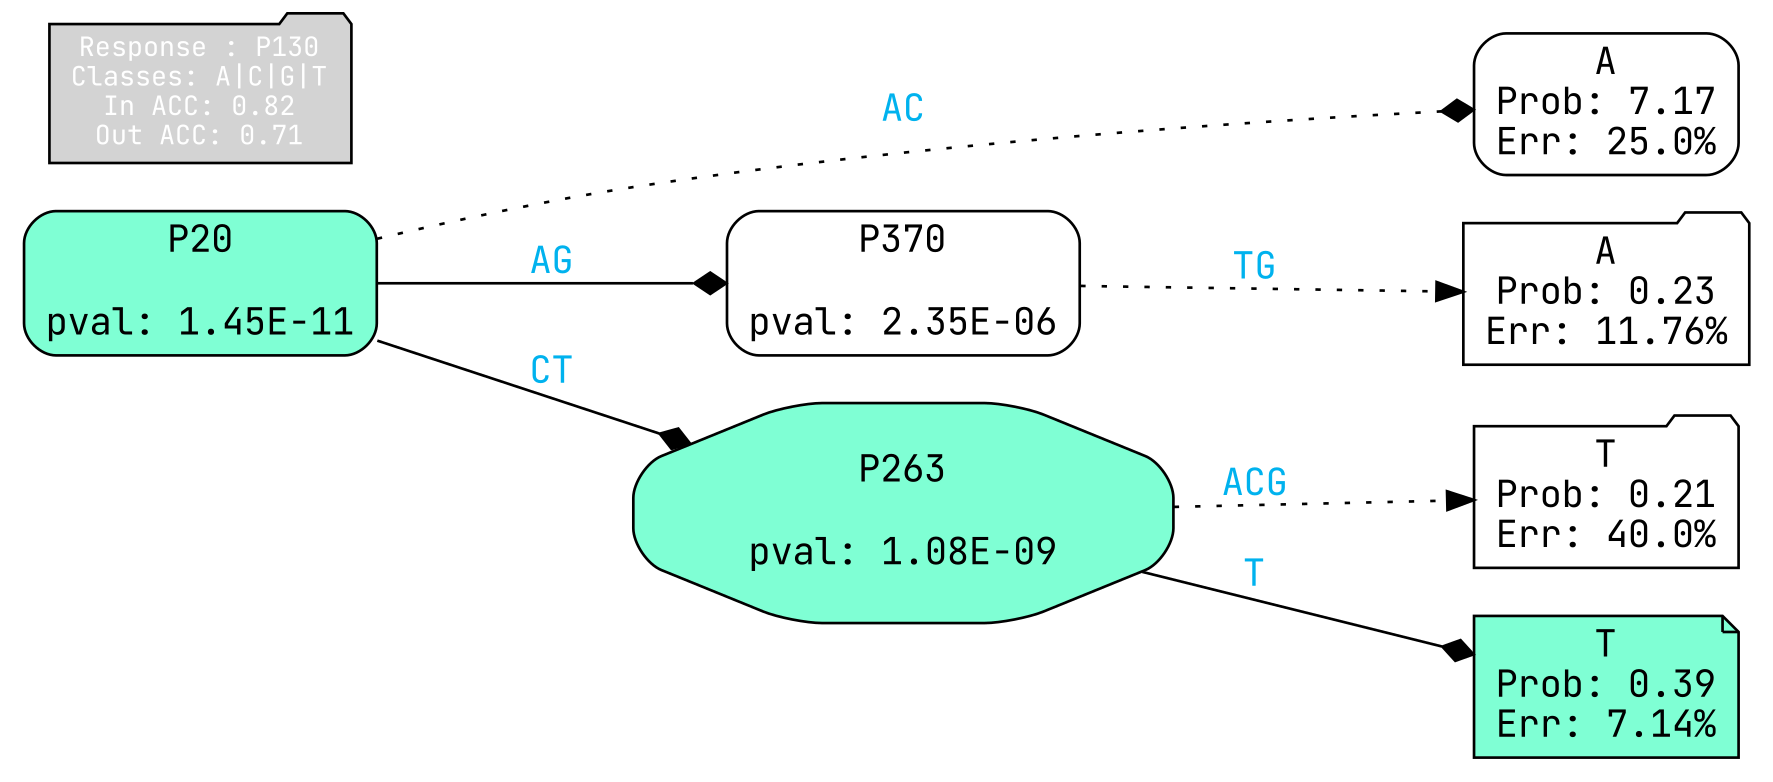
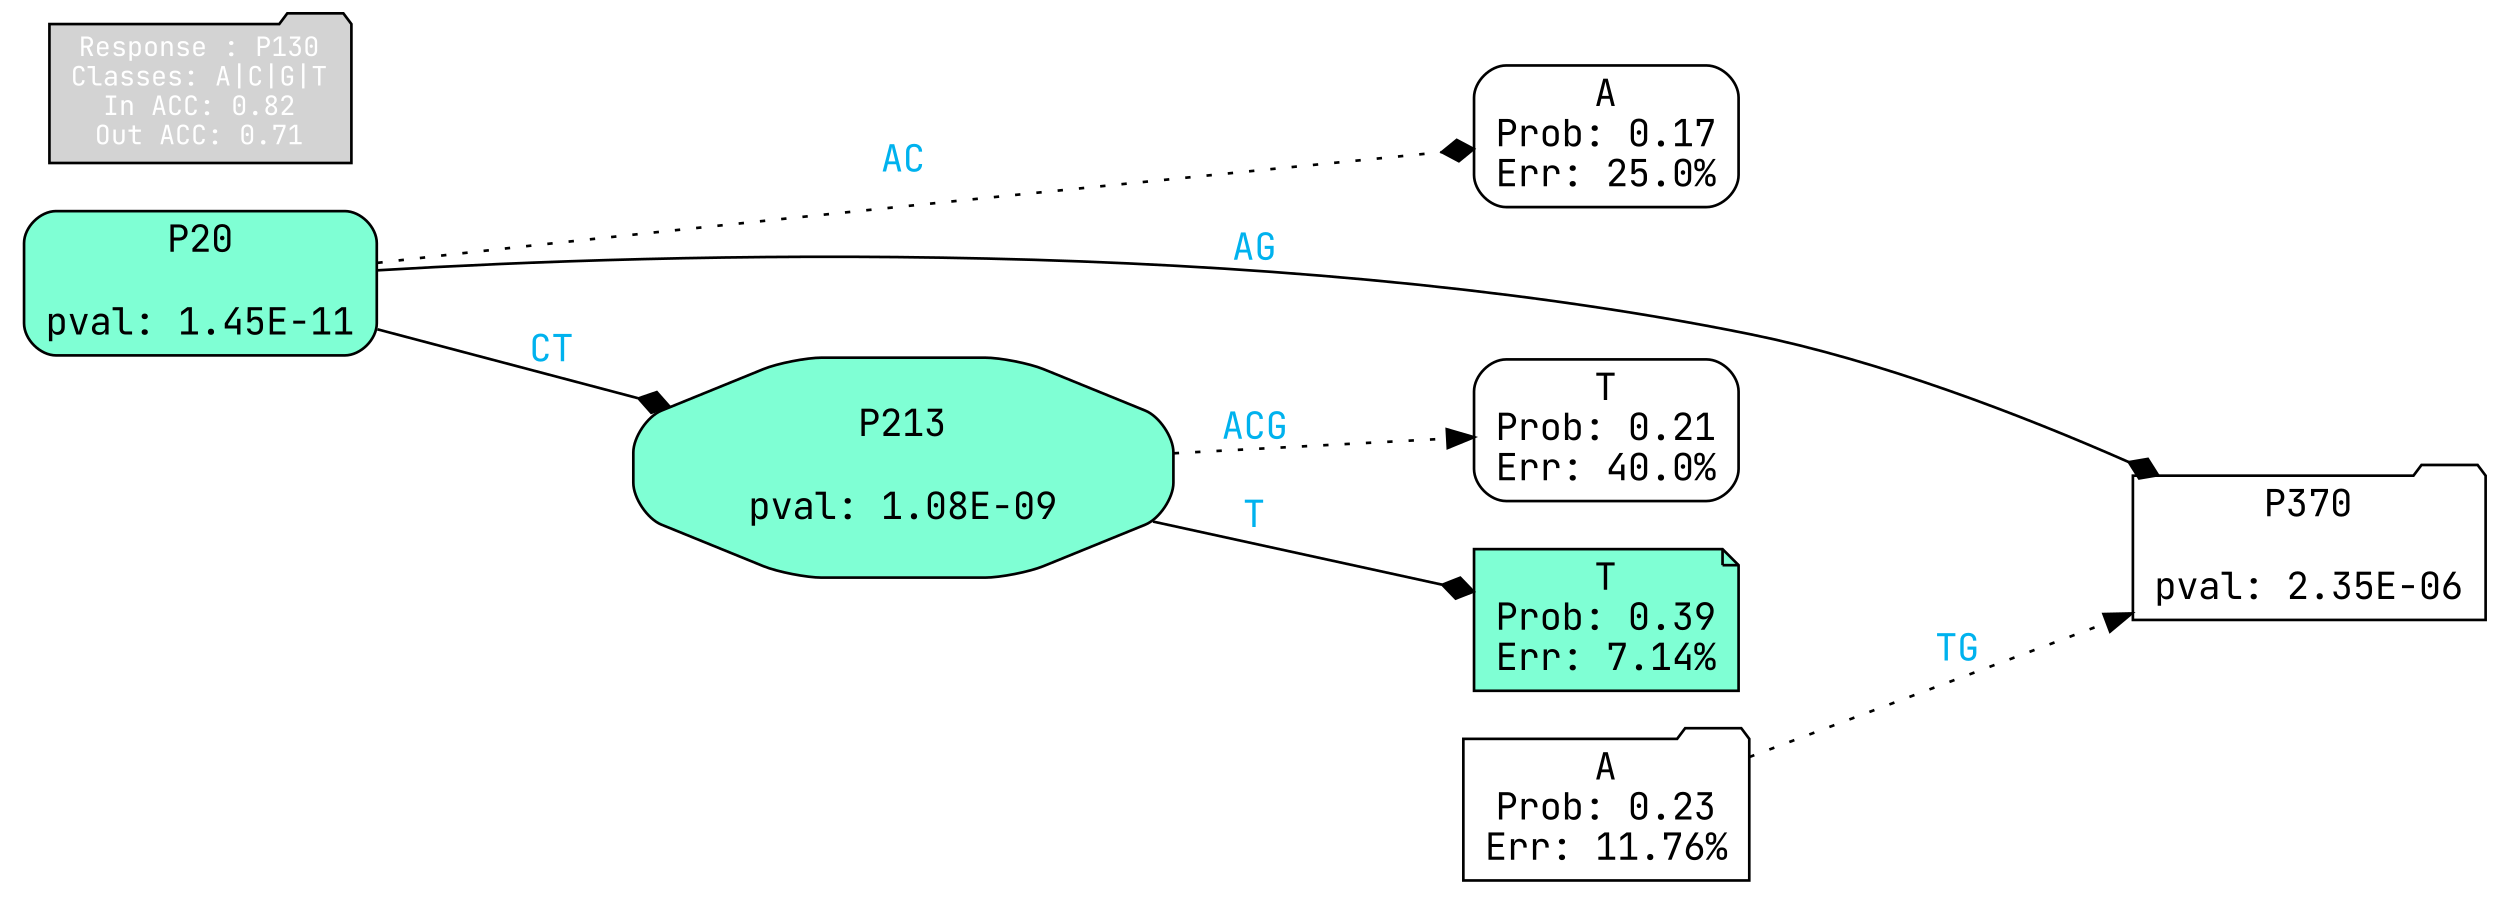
node "A Prob: 7.17 Err: 25.0%": label "A Prob: 7.17 Err: 25.0%" -> "A Prob: 0.17 Err: 25.0%"
node "P370 pval: 2.35E-06": shape box -> folder
edge "P370 pval: 2.35E-06" -> "A Prob: 0.23 Err: 11.76%": reversed
node "T Prob: 0.21 Err: 40.0%": shape folder -> box
node "P263 pval: 1.08E-09": label "P263 pval: 1.08E-09" -> "P213 pval: 1.08E-09"
